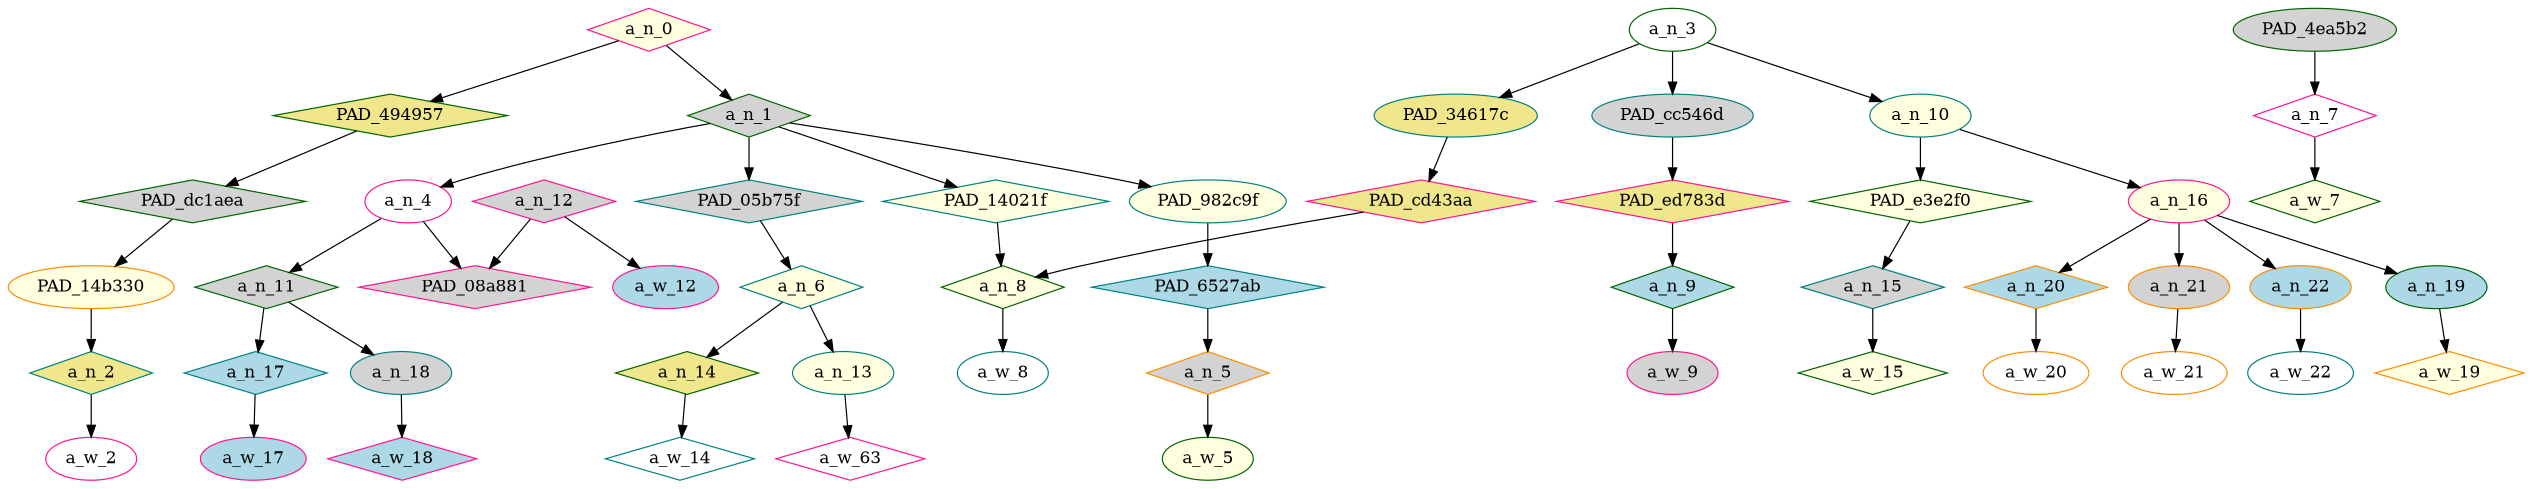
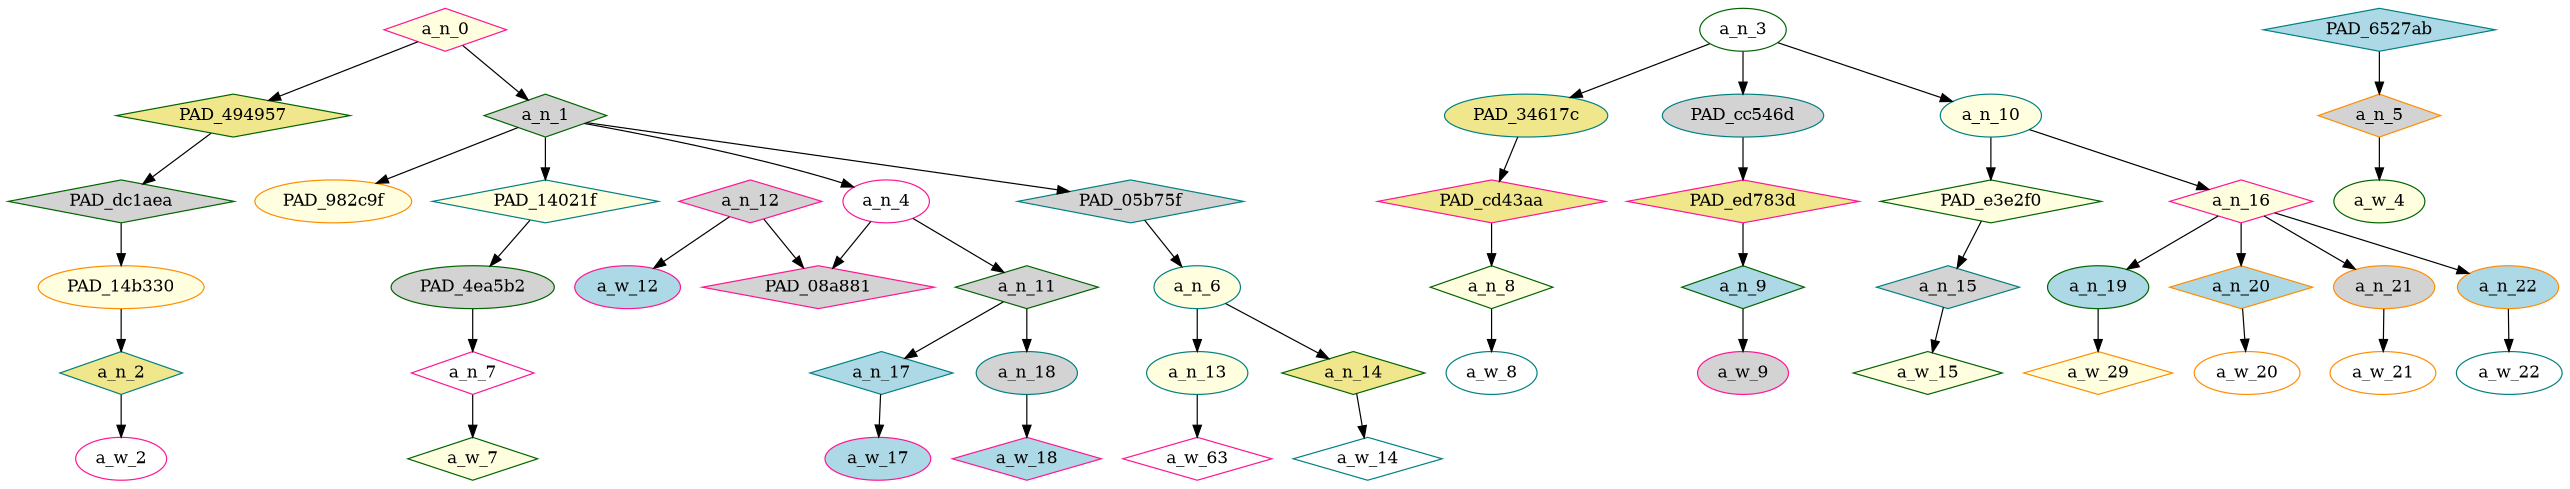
node "PAD_982c9f": color teal -> darkorange
node "a_n_16": shape ellipse -> diamond
edge "PAD_982c9f" -> "PAD_6527ab": removed
edge "PAD_14021f" -> "a_n_8": now "PAD_14021f" -> "PAD_4ea5b2"
node "a_n_6": shape diamond -> ellipse
node "a_w_19": label "a_w_19" -> "a_w_29"
node "a_w_5": label "a_w_5" -> "a_w_4"
